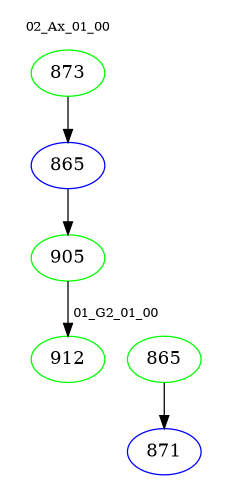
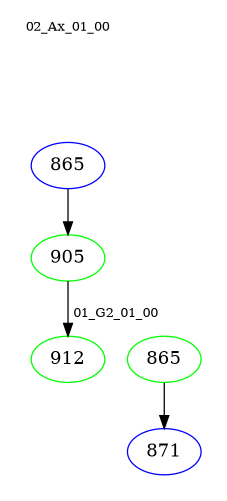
node "873": removed
